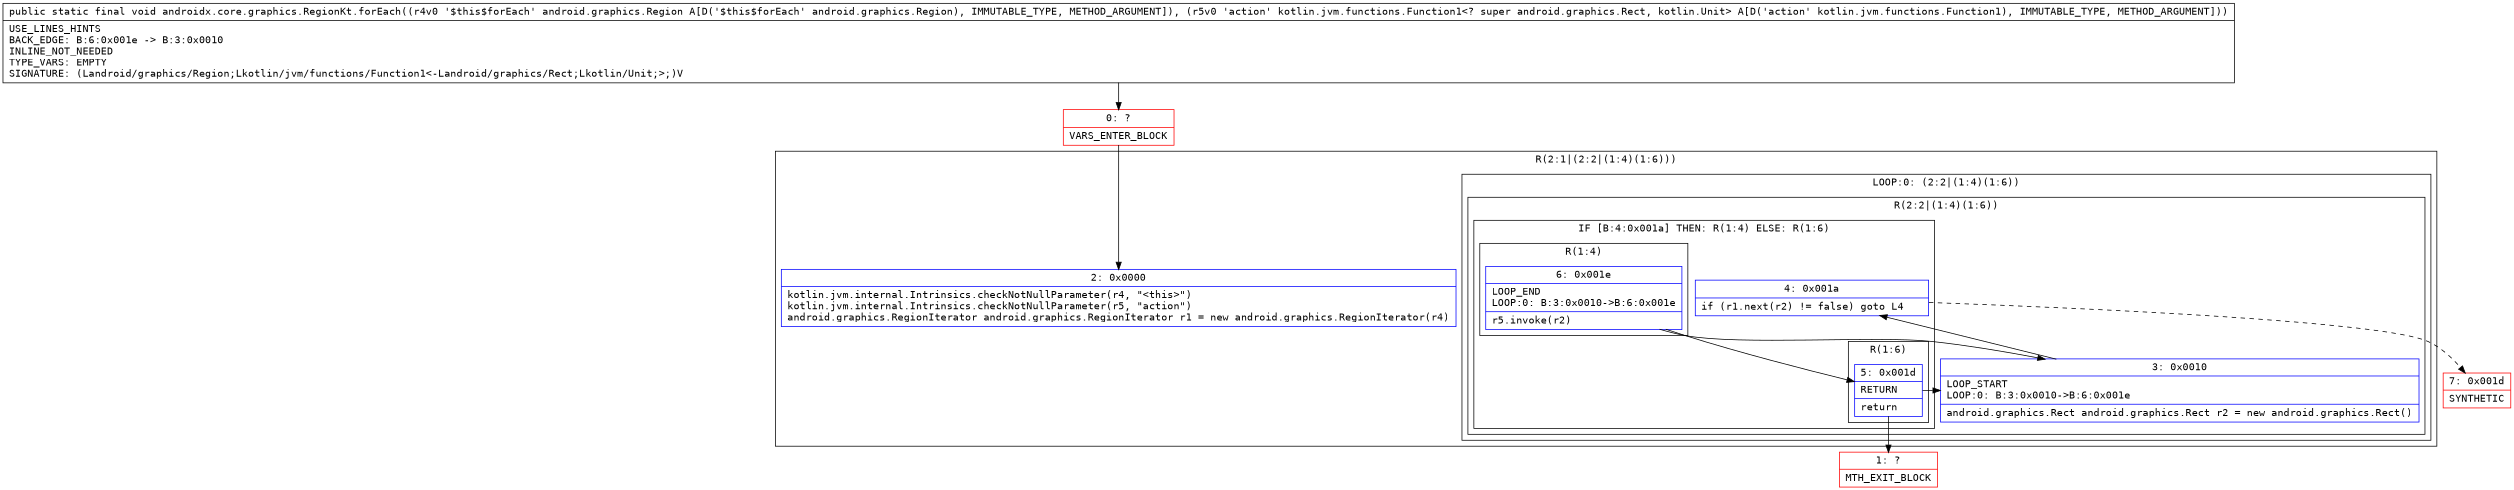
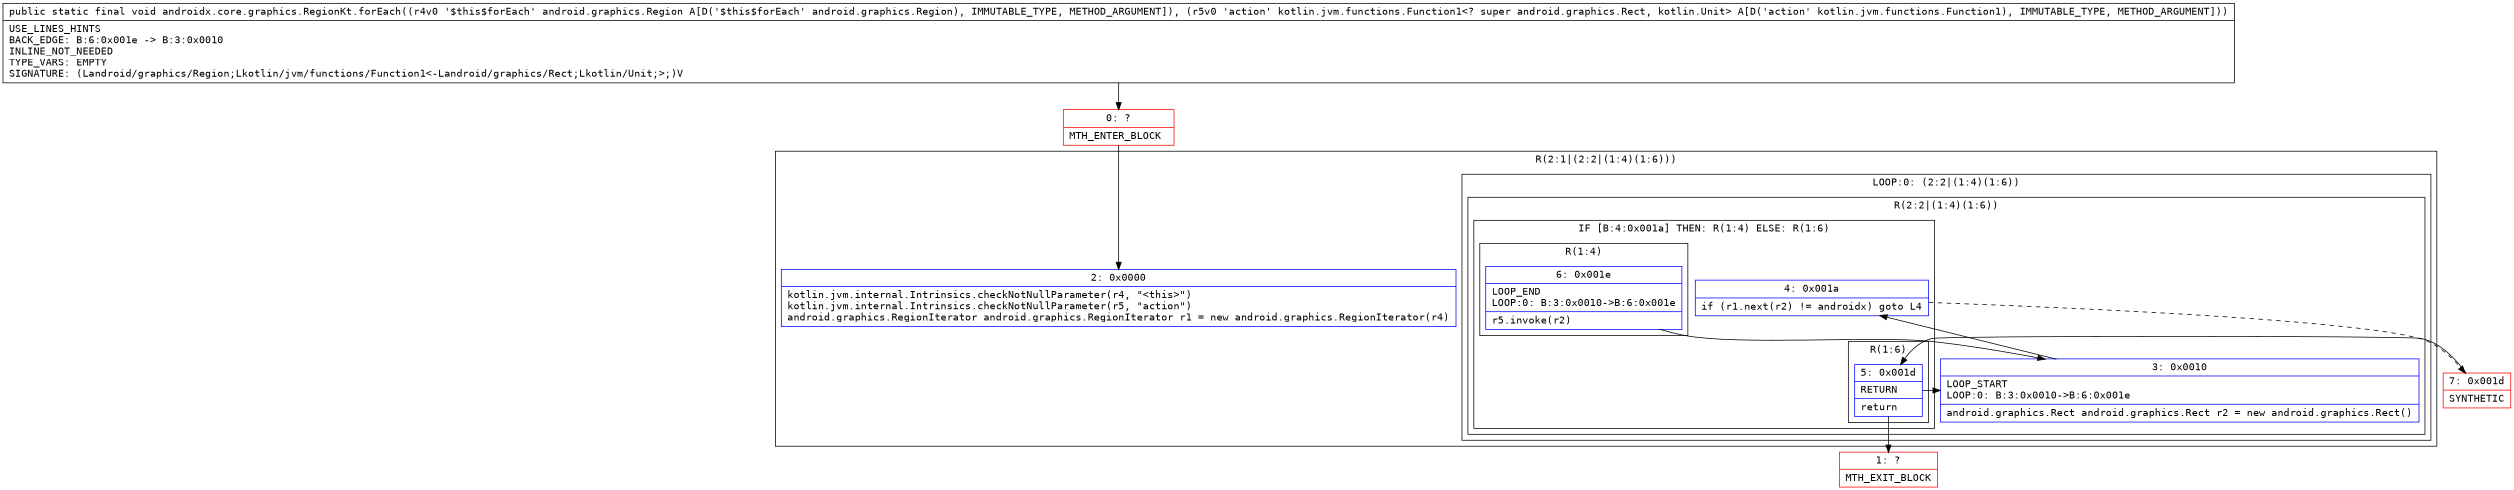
node "0: ?": text "VARS_ENTER_BLOCK" -> "MTH_ENTER_BLOCK"
node "4: 0x001a": text "if (r1.next(r2) != false) goto L4" -> "if (r1.next(r2) != androidx) goto L4"
edge "6: 0x001e" -> "5: 0x001d": now "7: 0x001d" -> "5: 0x001d"
